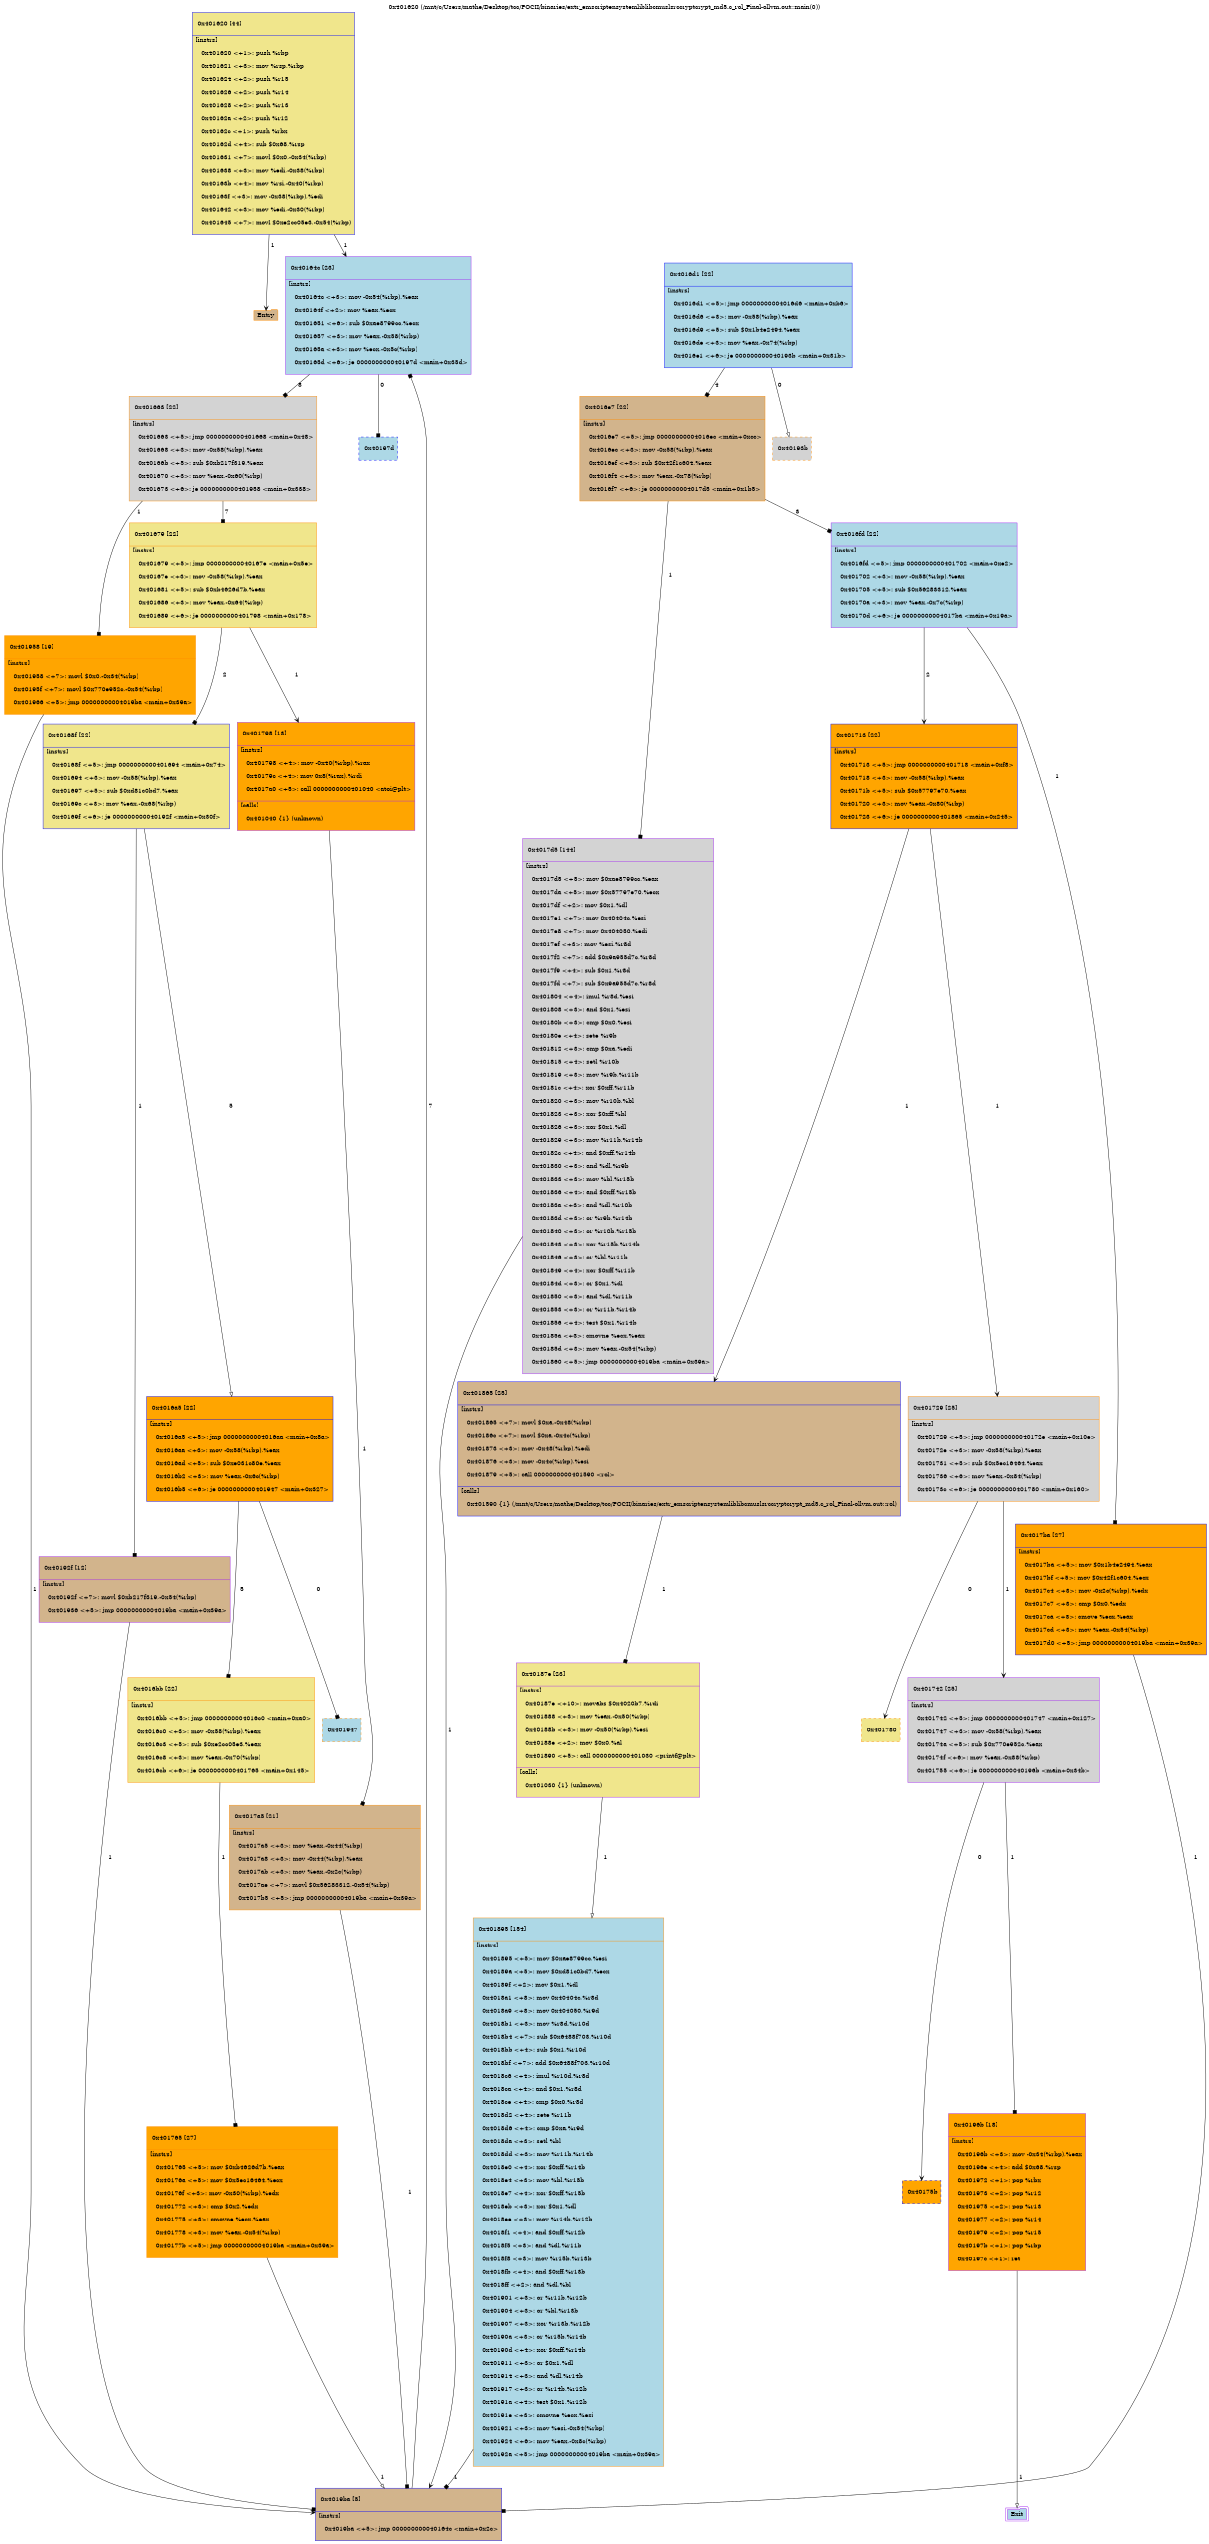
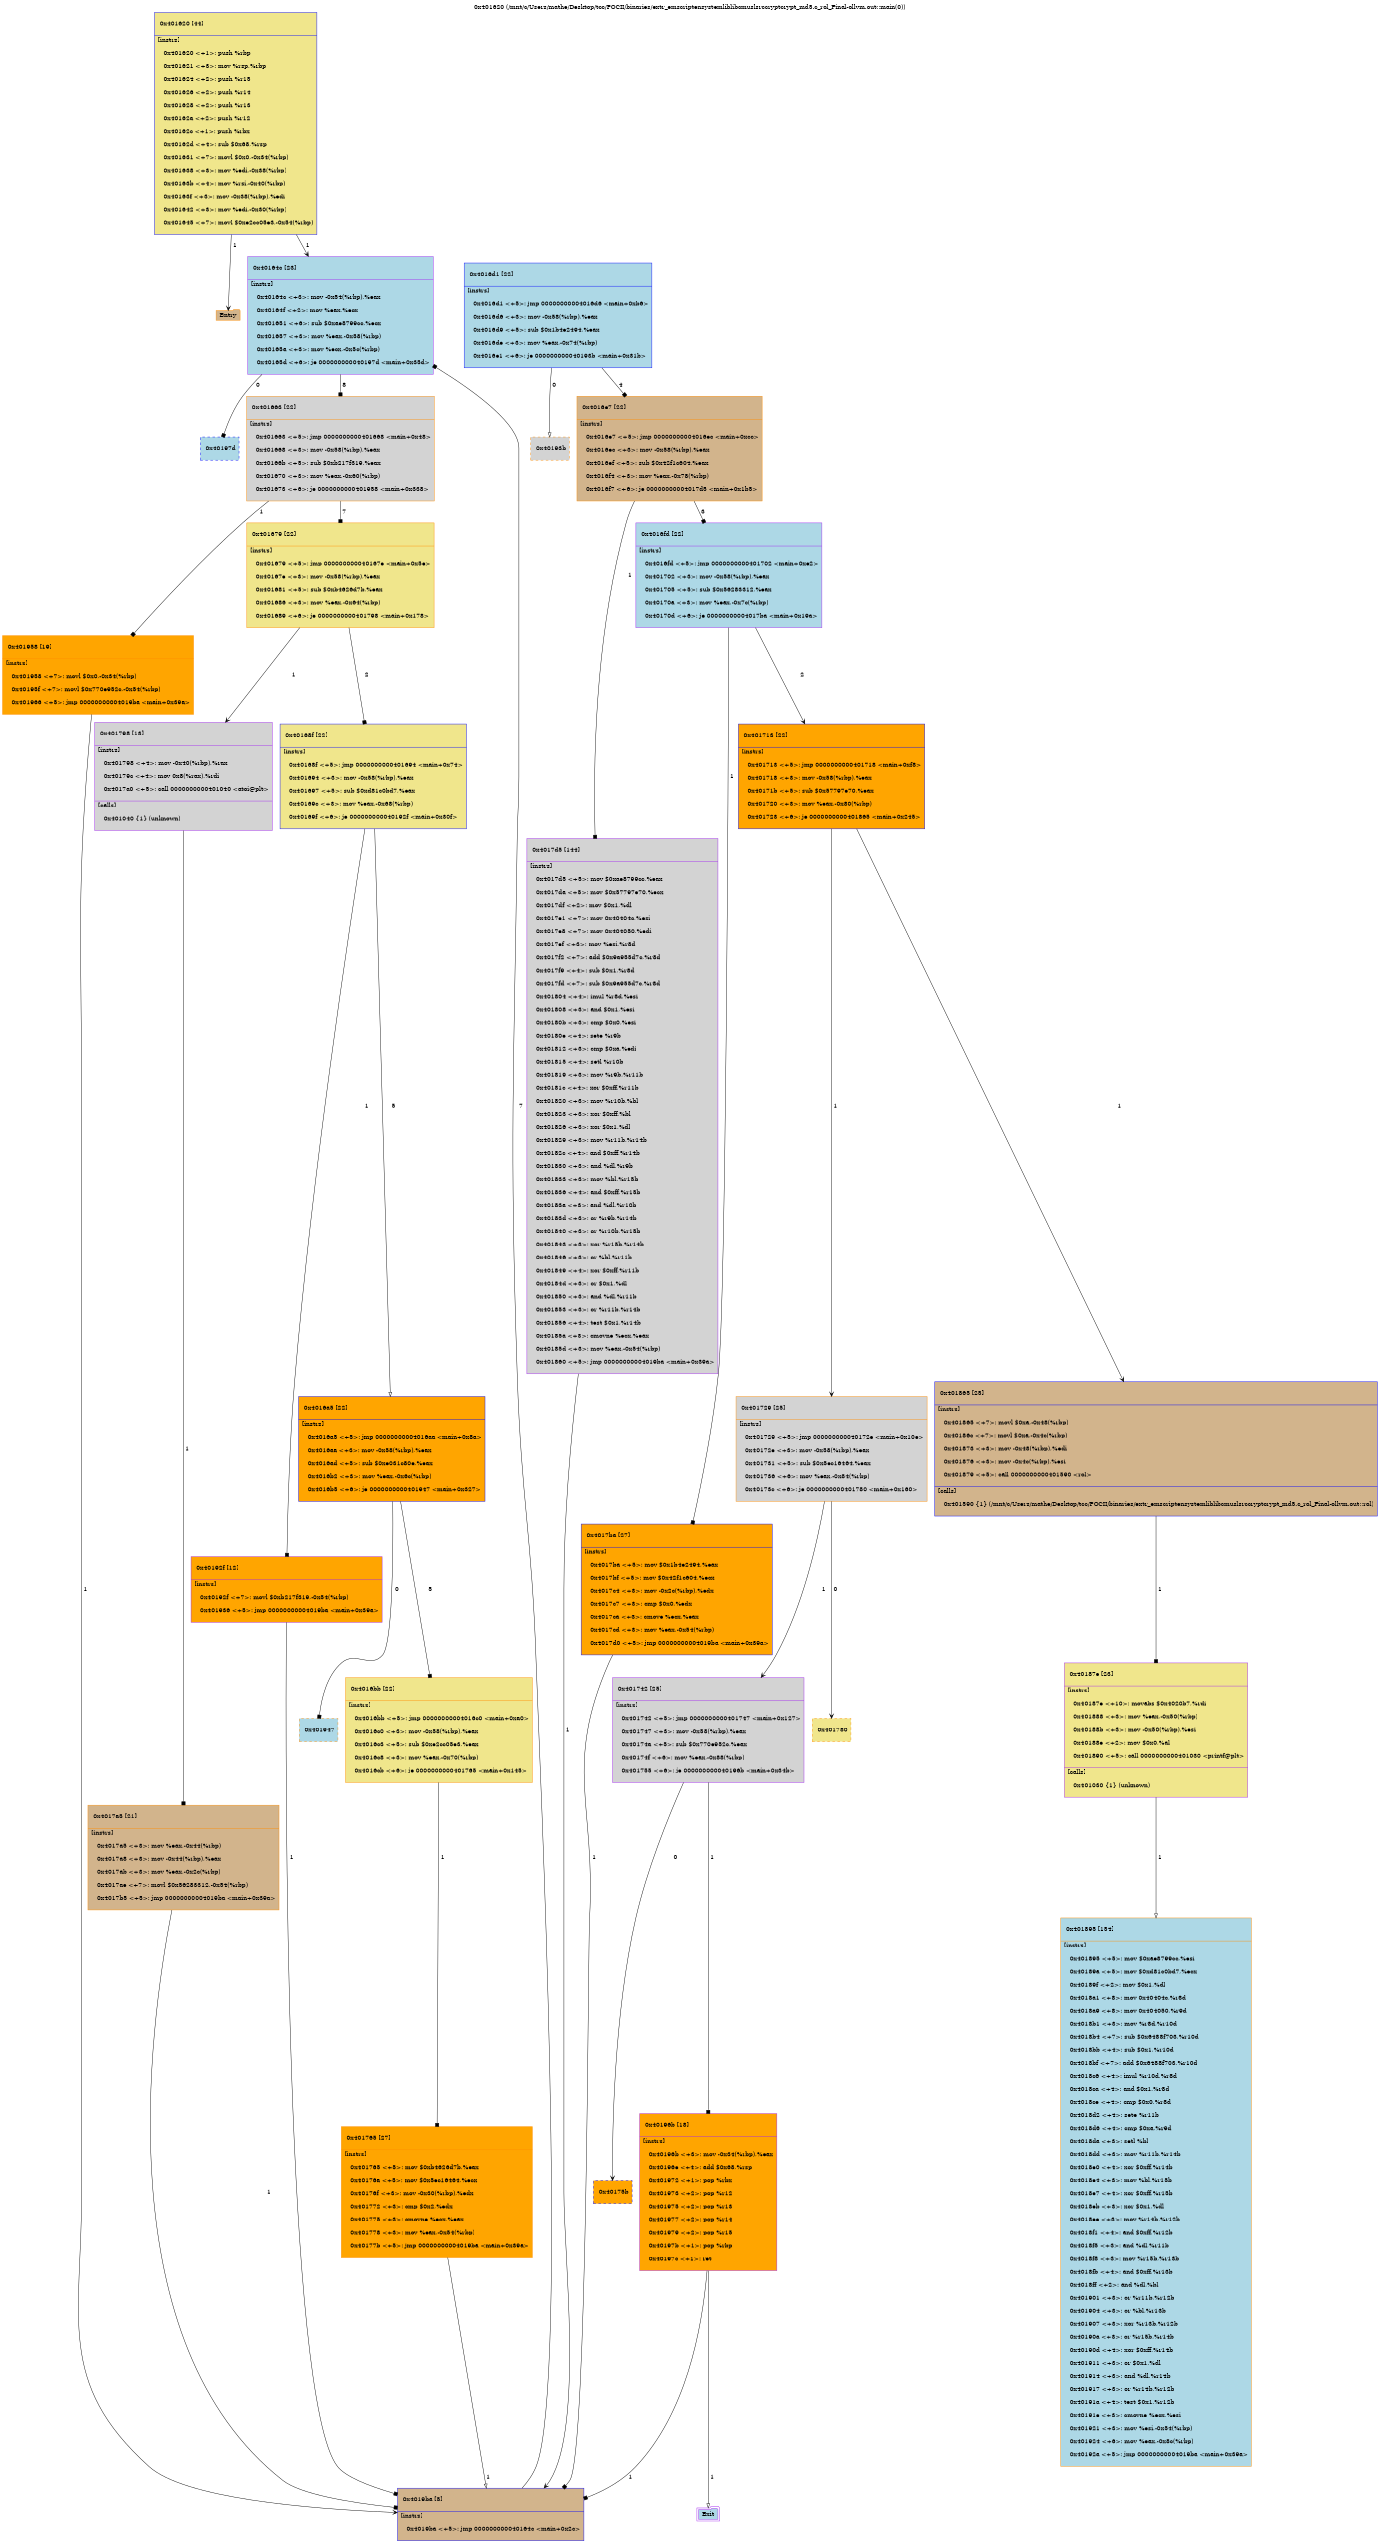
node "0x401798 [13]": fillcolor orange -> lightgrey
node "0x40192f [12]": fillcolor tan -> orange
edge "0x401895 [154]" -> "0x4019ba [5]": now "0x40196b [18]" -> "0x4019ba [5]"
